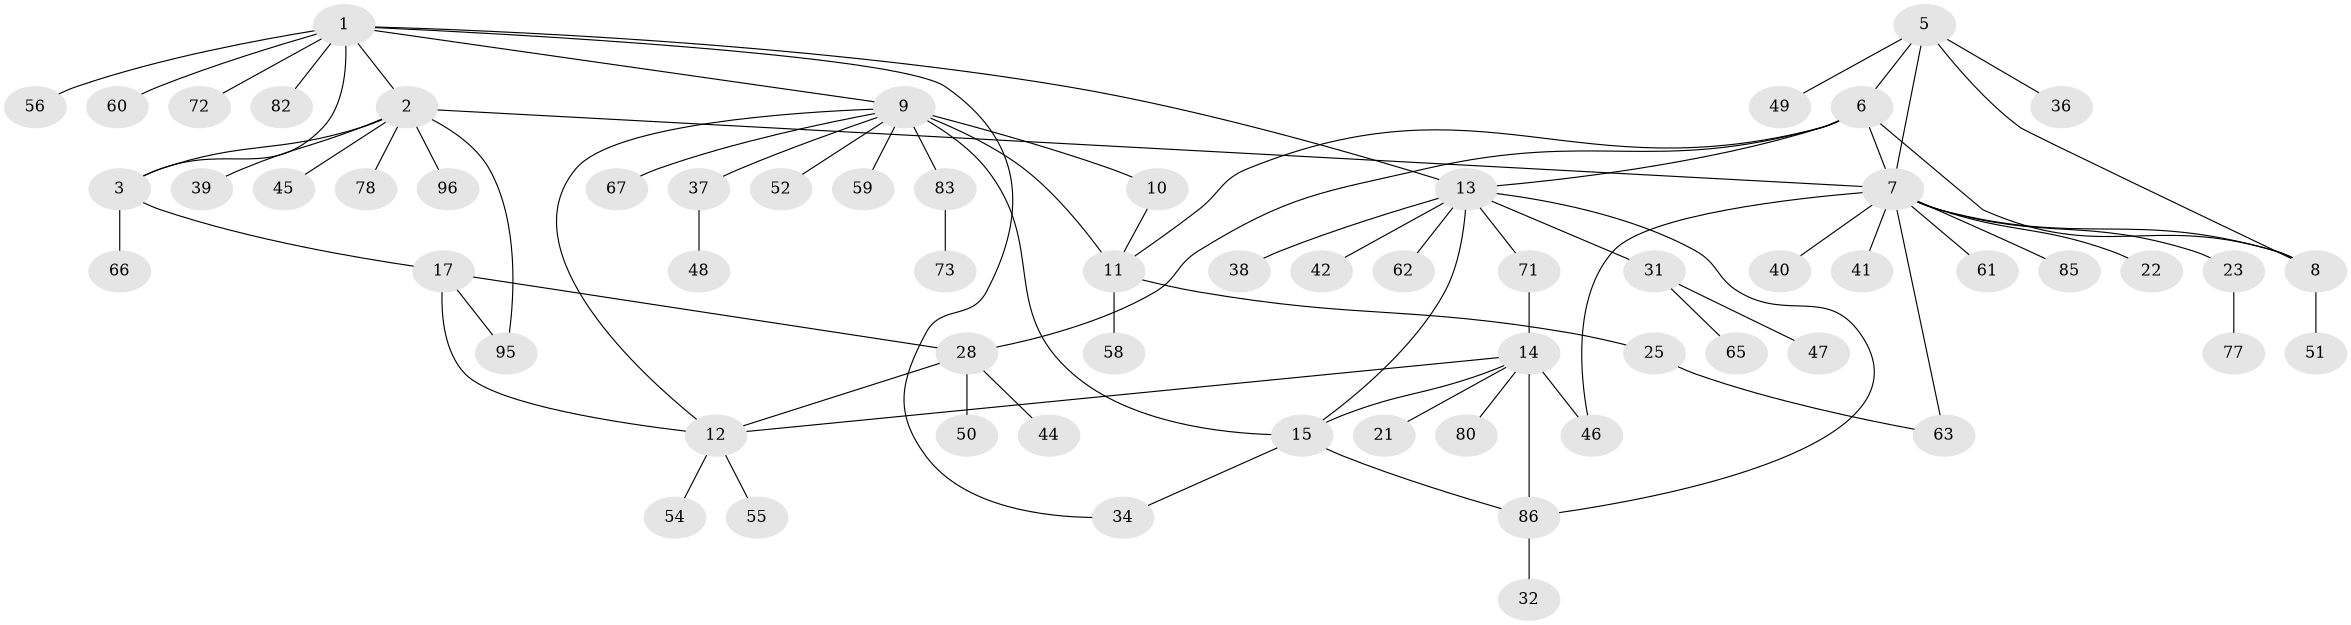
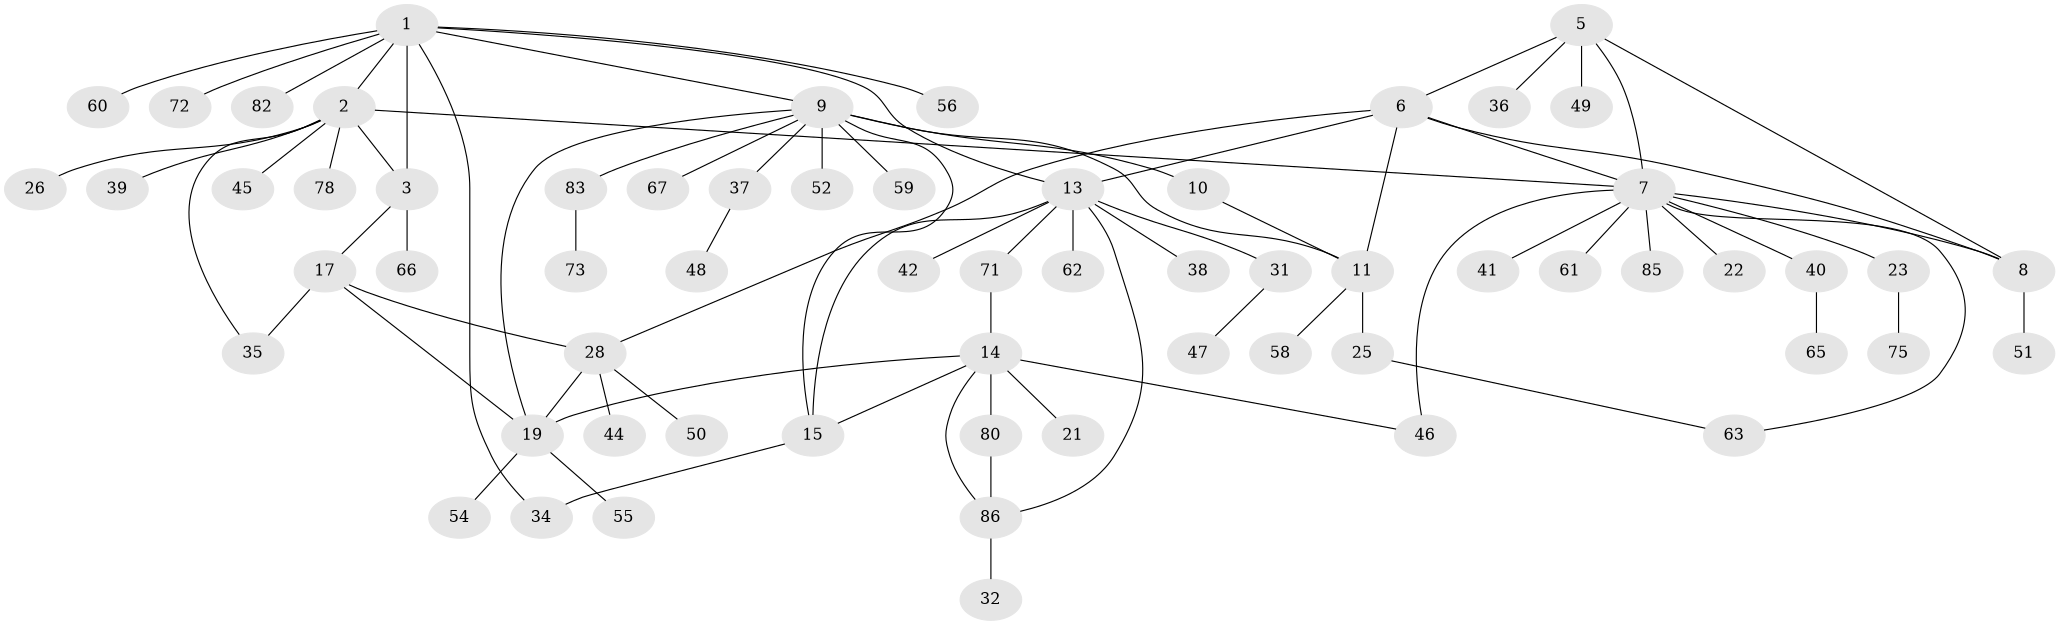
node "96": label "96" -> "26"
edge "31" -- "65": now "40" -- "65"
node "95": label "95" -> "35"
node "77": label "77" -> "75"
node "12": label "12" -> "19"
edge "15" -- "86": now "80" -- "86"
